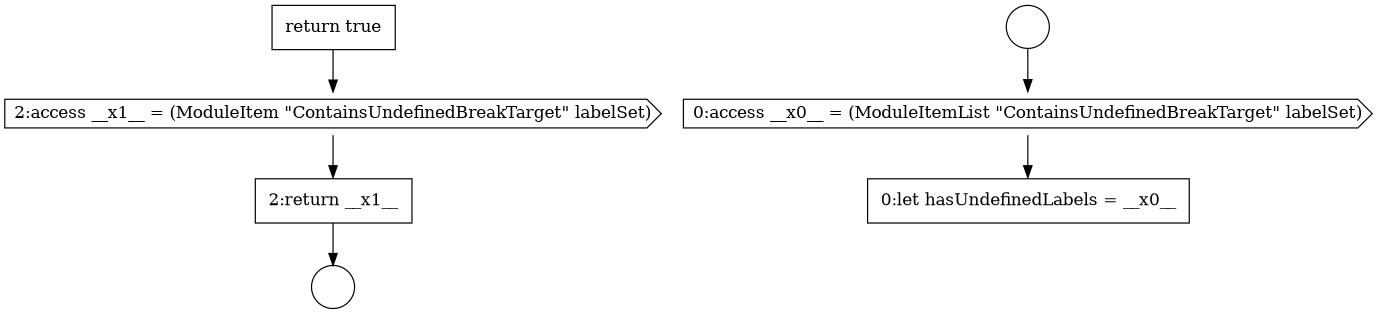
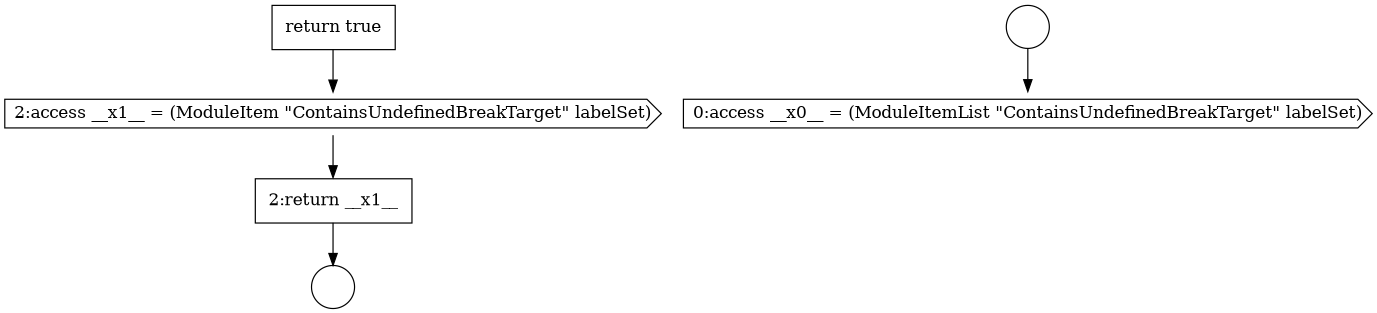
node "0:let hasUndefinedLabels = __x0__": removed
